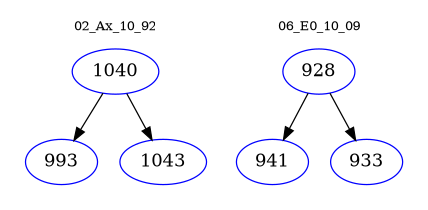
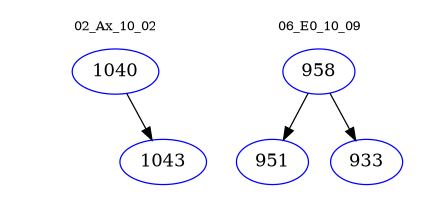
cluster "02_Ax_10_92": label "02_Ax_10_92" -> "02_Ax_10_02"
node "928": label "928" -> "958"
node "993": removed
node "941": label "941" -> "951"
